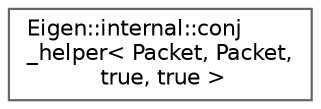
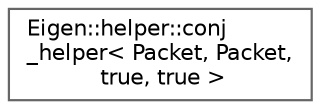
node "Eigen::internal::conj _helper< Packet, Packet, true, true >": label "Eigen::internal::conj _helper< Packet, Packet, true, true >" -> "Eigen::helper::conj _helper< Packet, Packet, true, true >"
